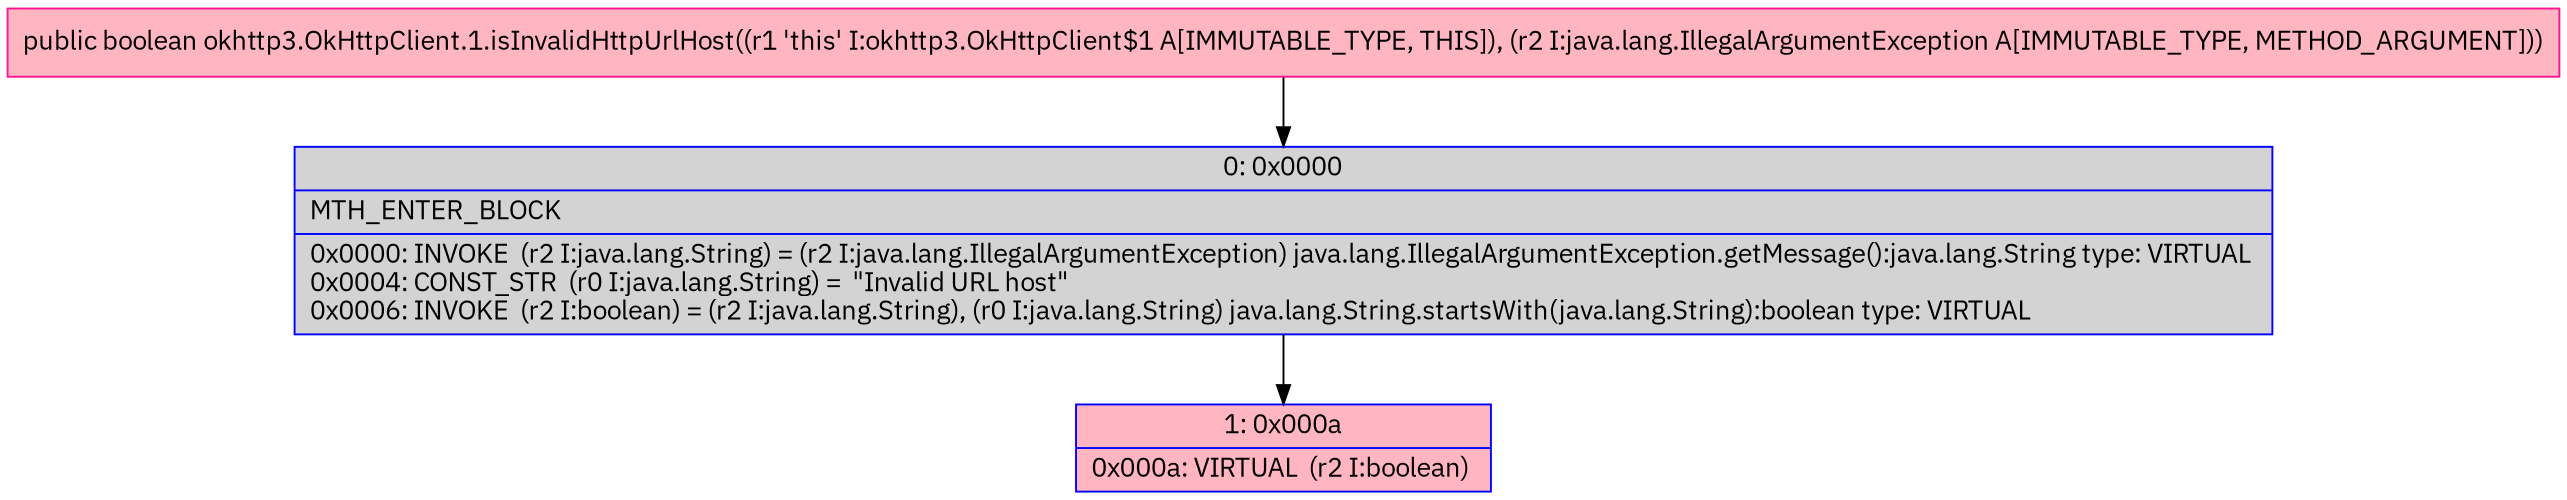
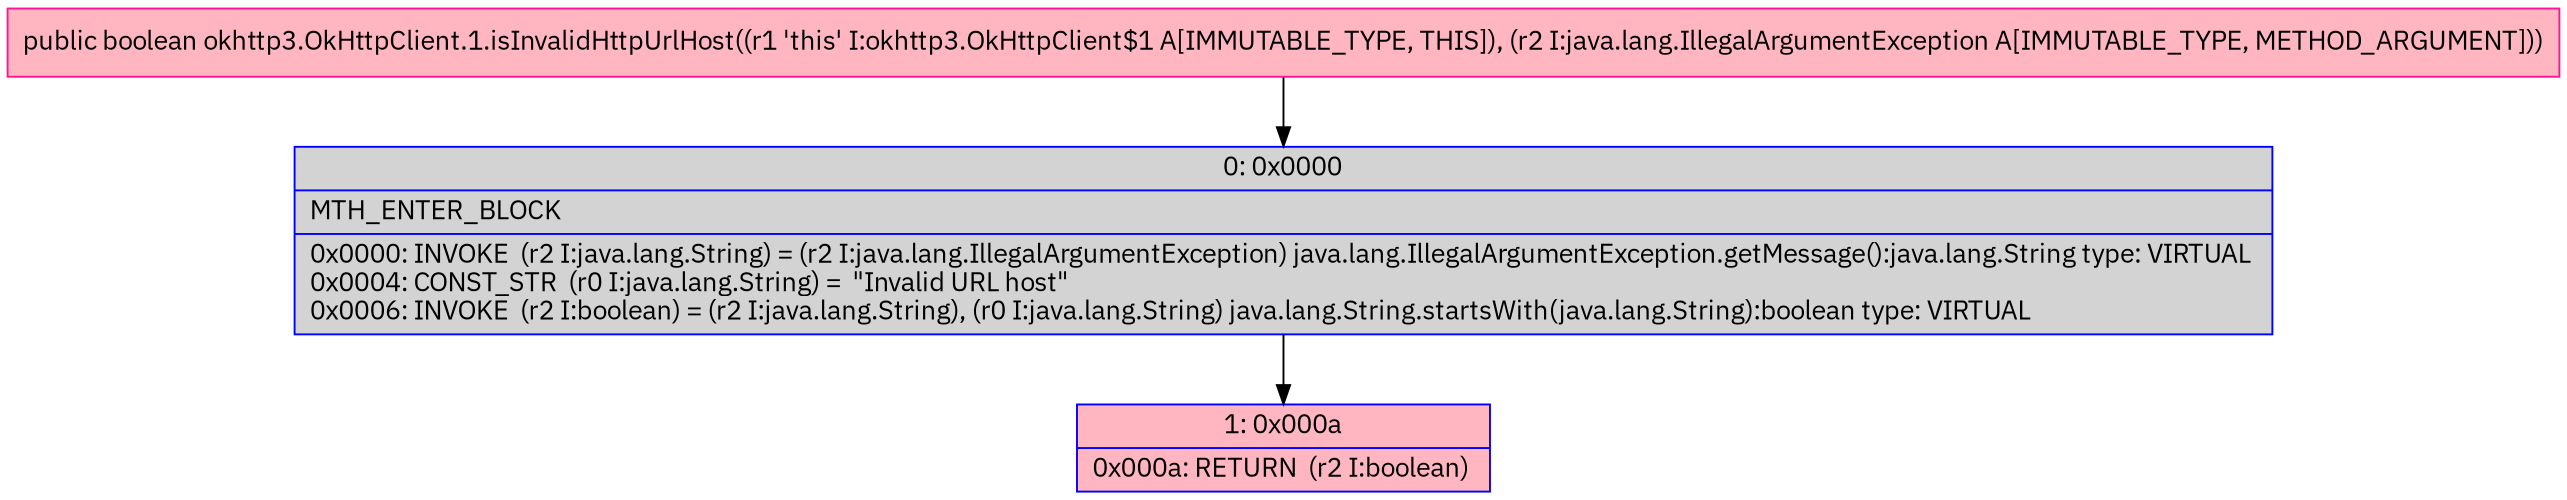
node "1: 0x000a": text "0x000a: VIRTUAL  (r2 I:boolean)" -> "0x000a: RETURN  (r2 I:boolean)"
